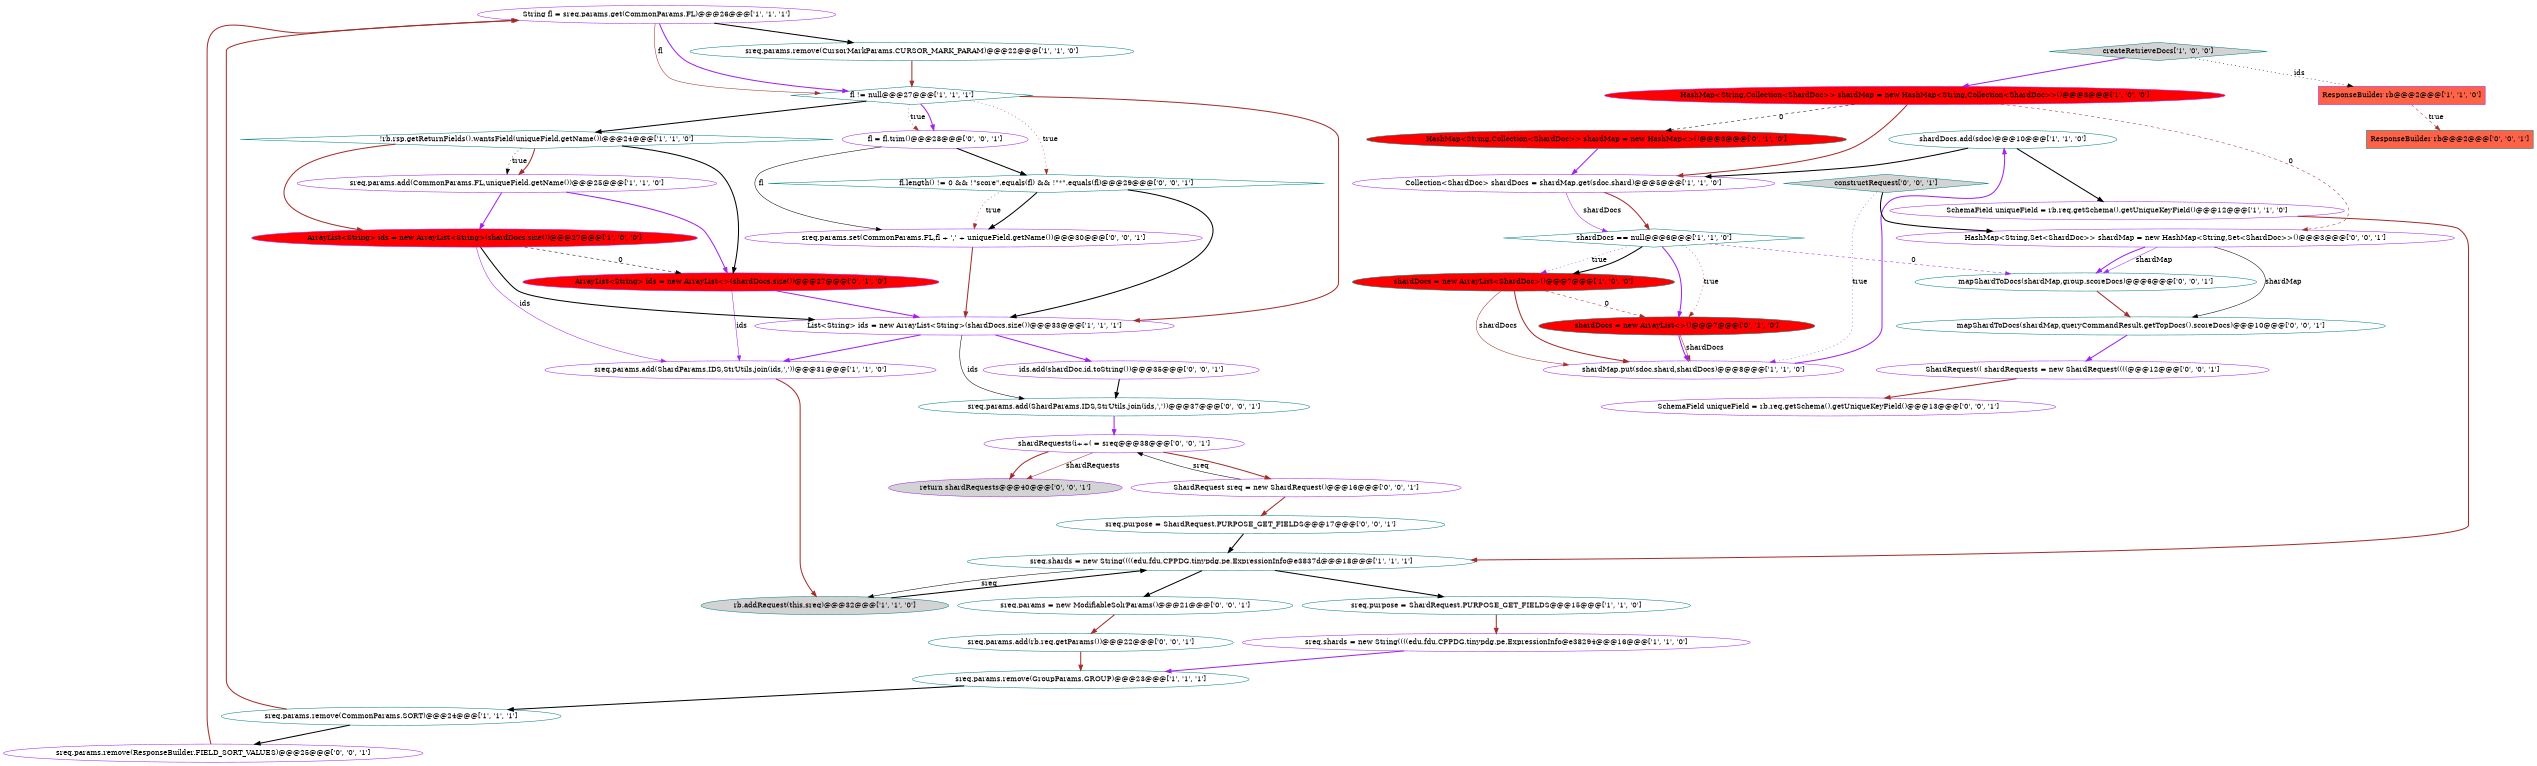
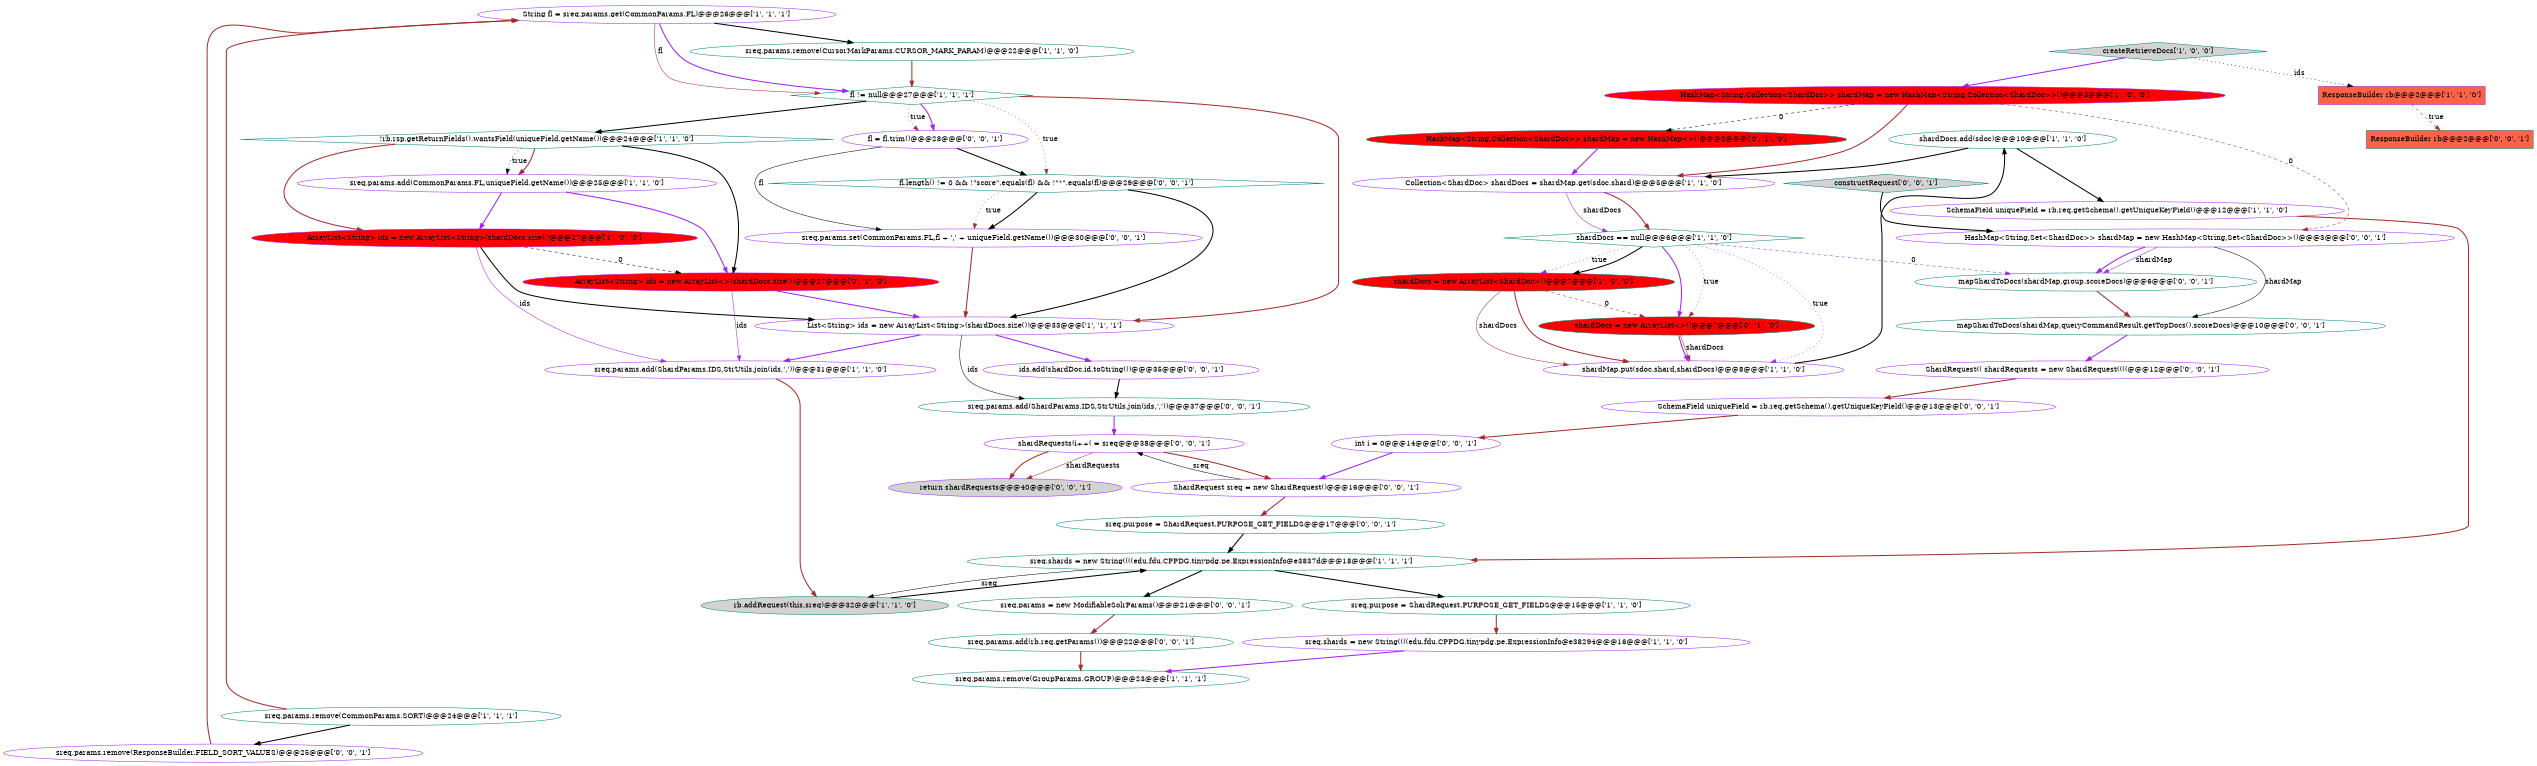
edge "shardMap.put(sdoc.shard,shardDocs)@@@8@@@['1', '1', '0']" -> "shardDocs.add(sdoc)@@@10@@@['1', '1', '0']": color purple -> black
edge "constructRequest['0', '0', '1']" -> "shardMap.put(sdoc.shard,shardDocs)@@@8@@@['1', '1', '0']": now "shardDocs == null@@@6@@@['1', '1', '0']" -> "shardMap.put(sdoc.shard,shardDocs)@@@8@@@['1', '1', '0']"
node "int i = 0@@@14@@@['0', '0', '1']": added
edge "sreq.params.remove(GroupParams.GROUP)@@@23@@@['1', '1', '1']" -> "sreq.params.remove(CommonParams.SORT)@@@24@@@['1', '1', '1']": removed
